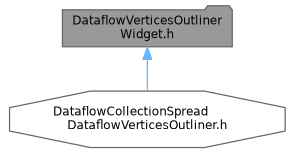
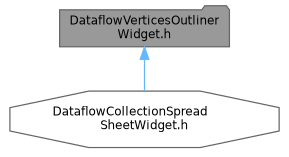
node "DataflowCollectionSpread DataflowVerticesOutliner.h": label "DataflowCollectionSpread DataflowVerticesOutliner.h" -> "DataflowCollectionSpread SheetWidget.h"
